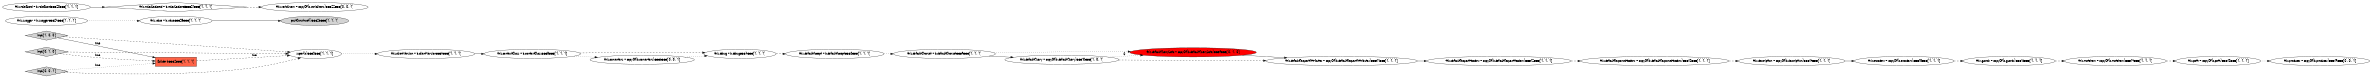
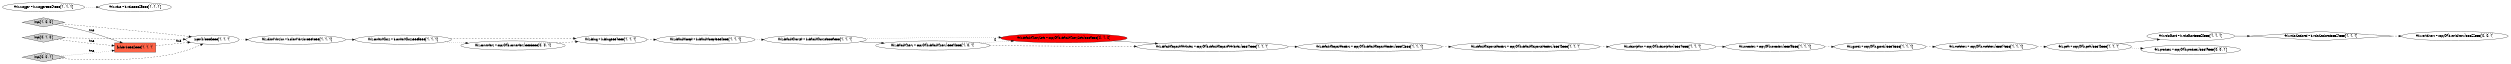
node "postConstruct()@@@26@@@['1', '1', '1']": removed
edge "this.path = copyOf(b.path)@@@18@@@['1', '1', '1']" -> "this.roleGuard = b.roleGuard@@@20@@@['1', '1', '1']": added
edge "this.converters = copyOf(b.converters)@@@6@@@['0', '0', '1']" -> "this.debug = b.debug@@@7@@@['1', '1', '1']": style dotted -> dashed
